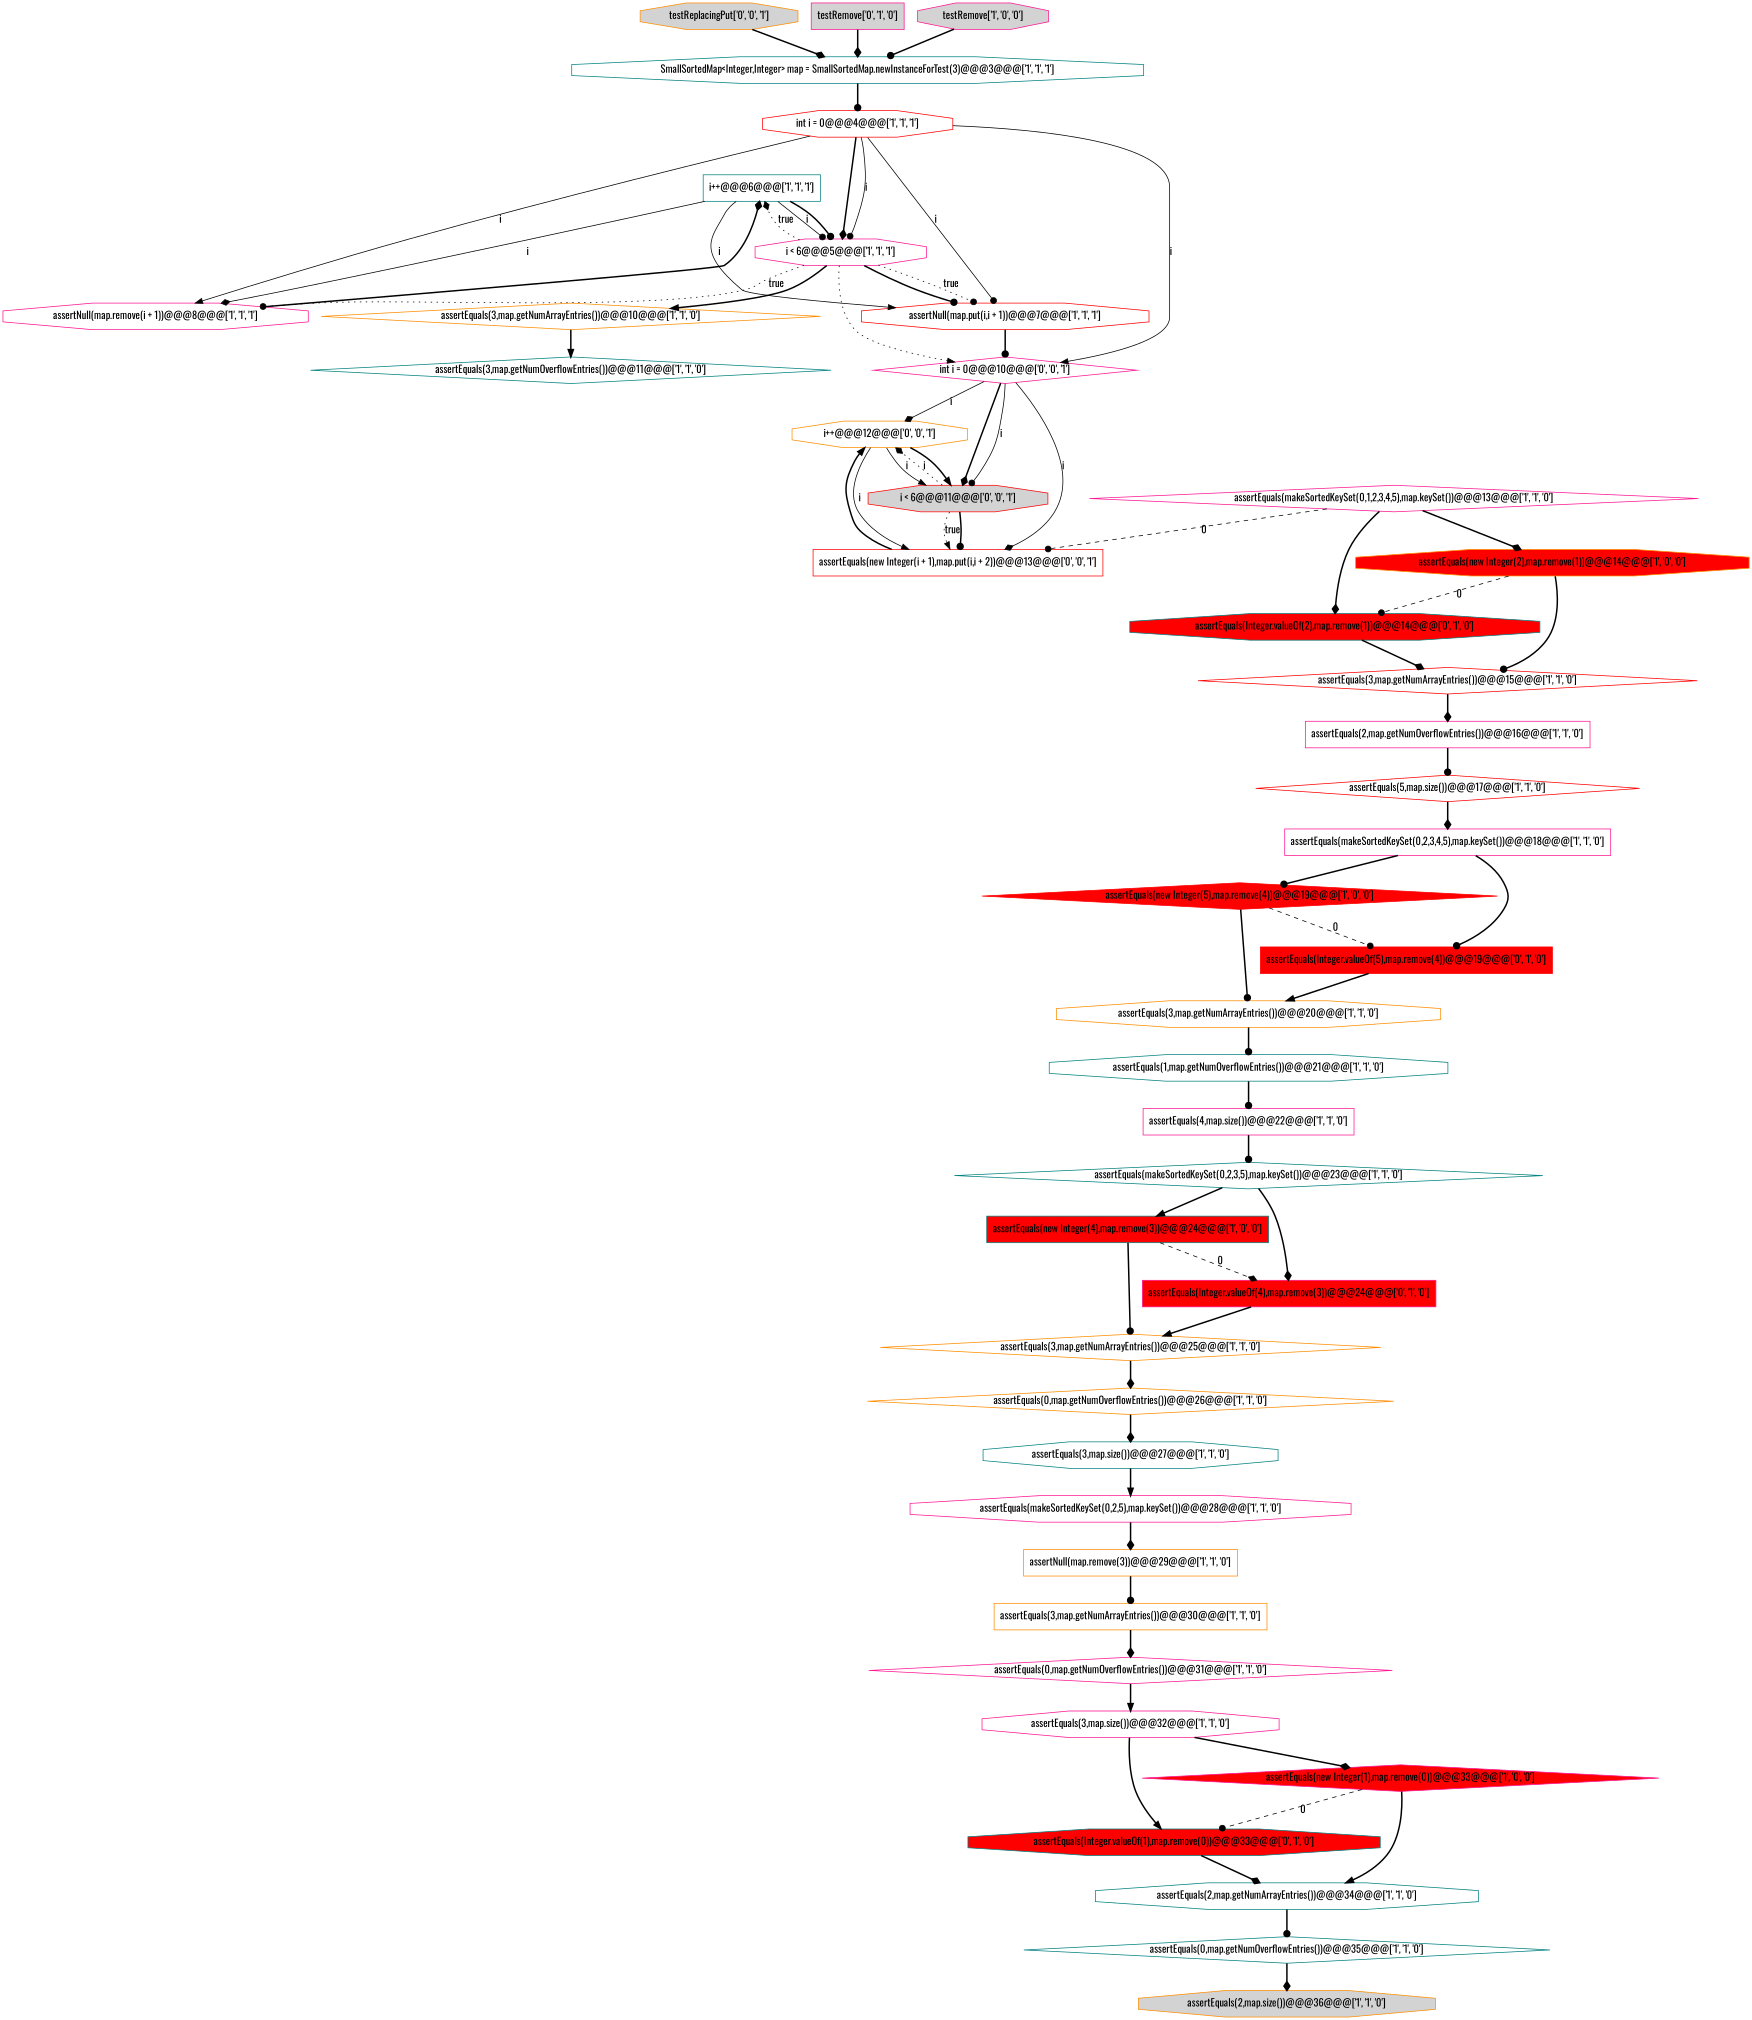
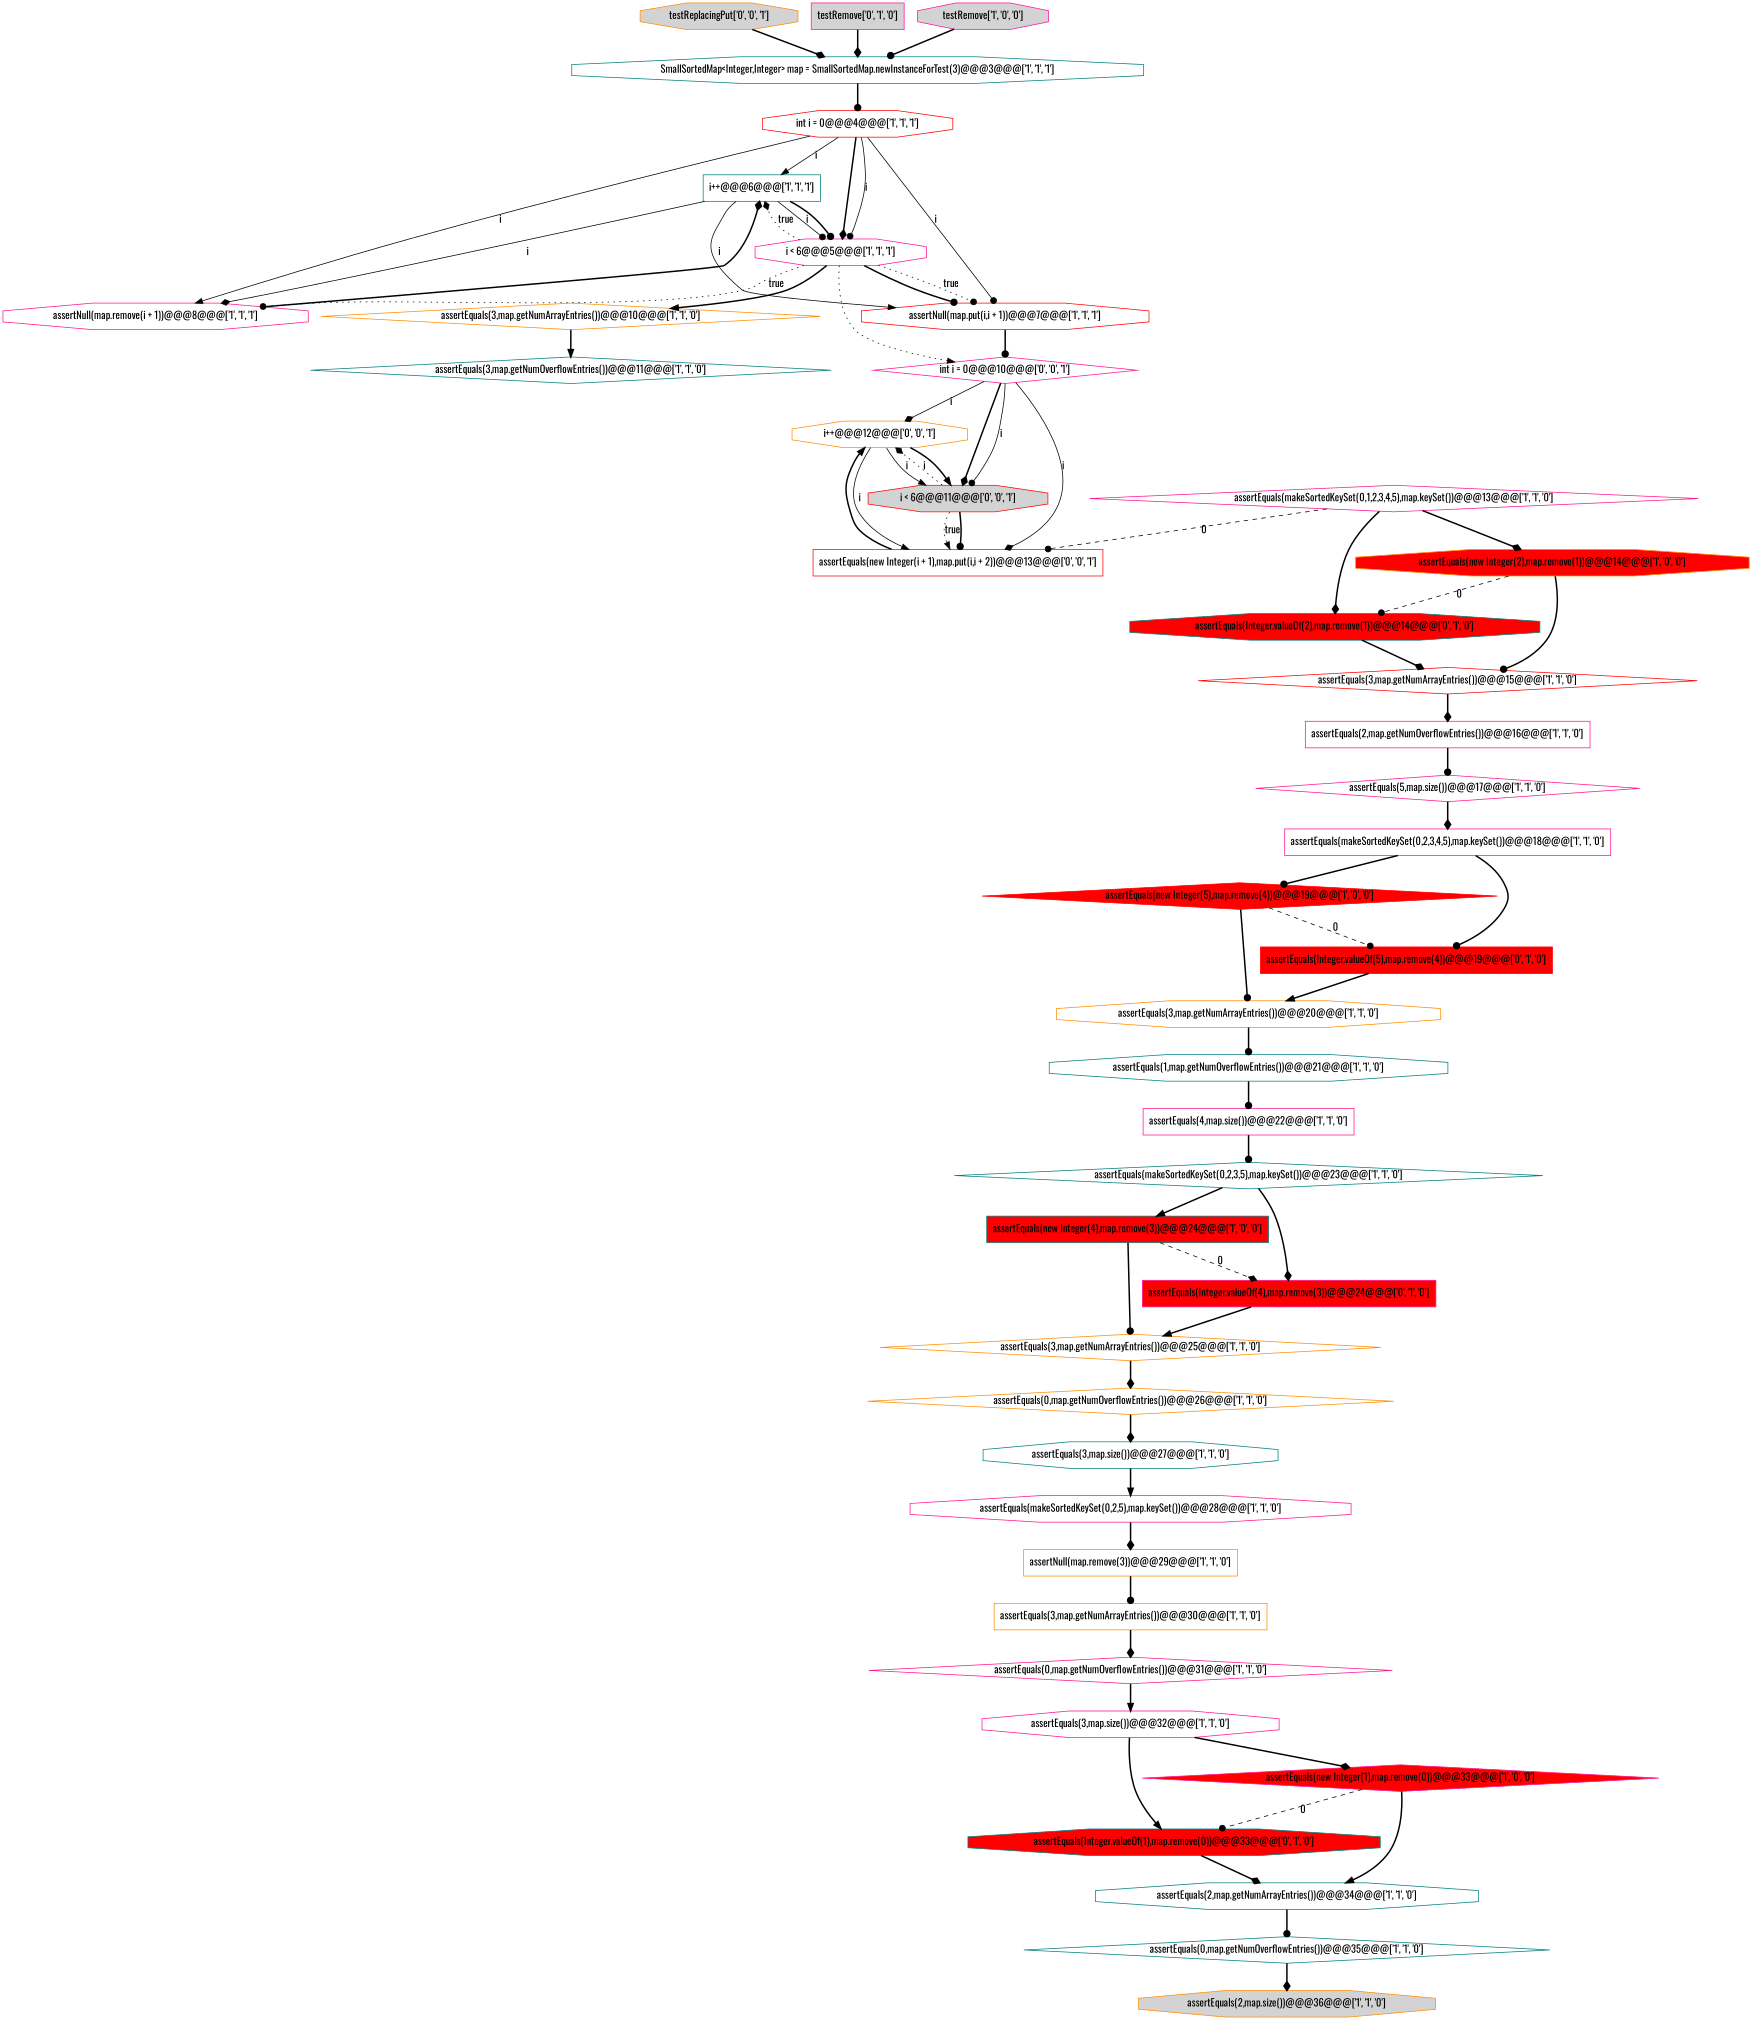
edge "int i = 0@@@4@@@['1', '1', '1']" -> "int i = 0@@@10@@@['0', '0', '1']": now "int i = 0@@@4@@@['1', '1', '1']" -> "i++@@@6@@@['1', '1', '1']"
node "assertEquals(5,map.size())@@@17@@@['1', '1', '0']": color red -> deeppink
